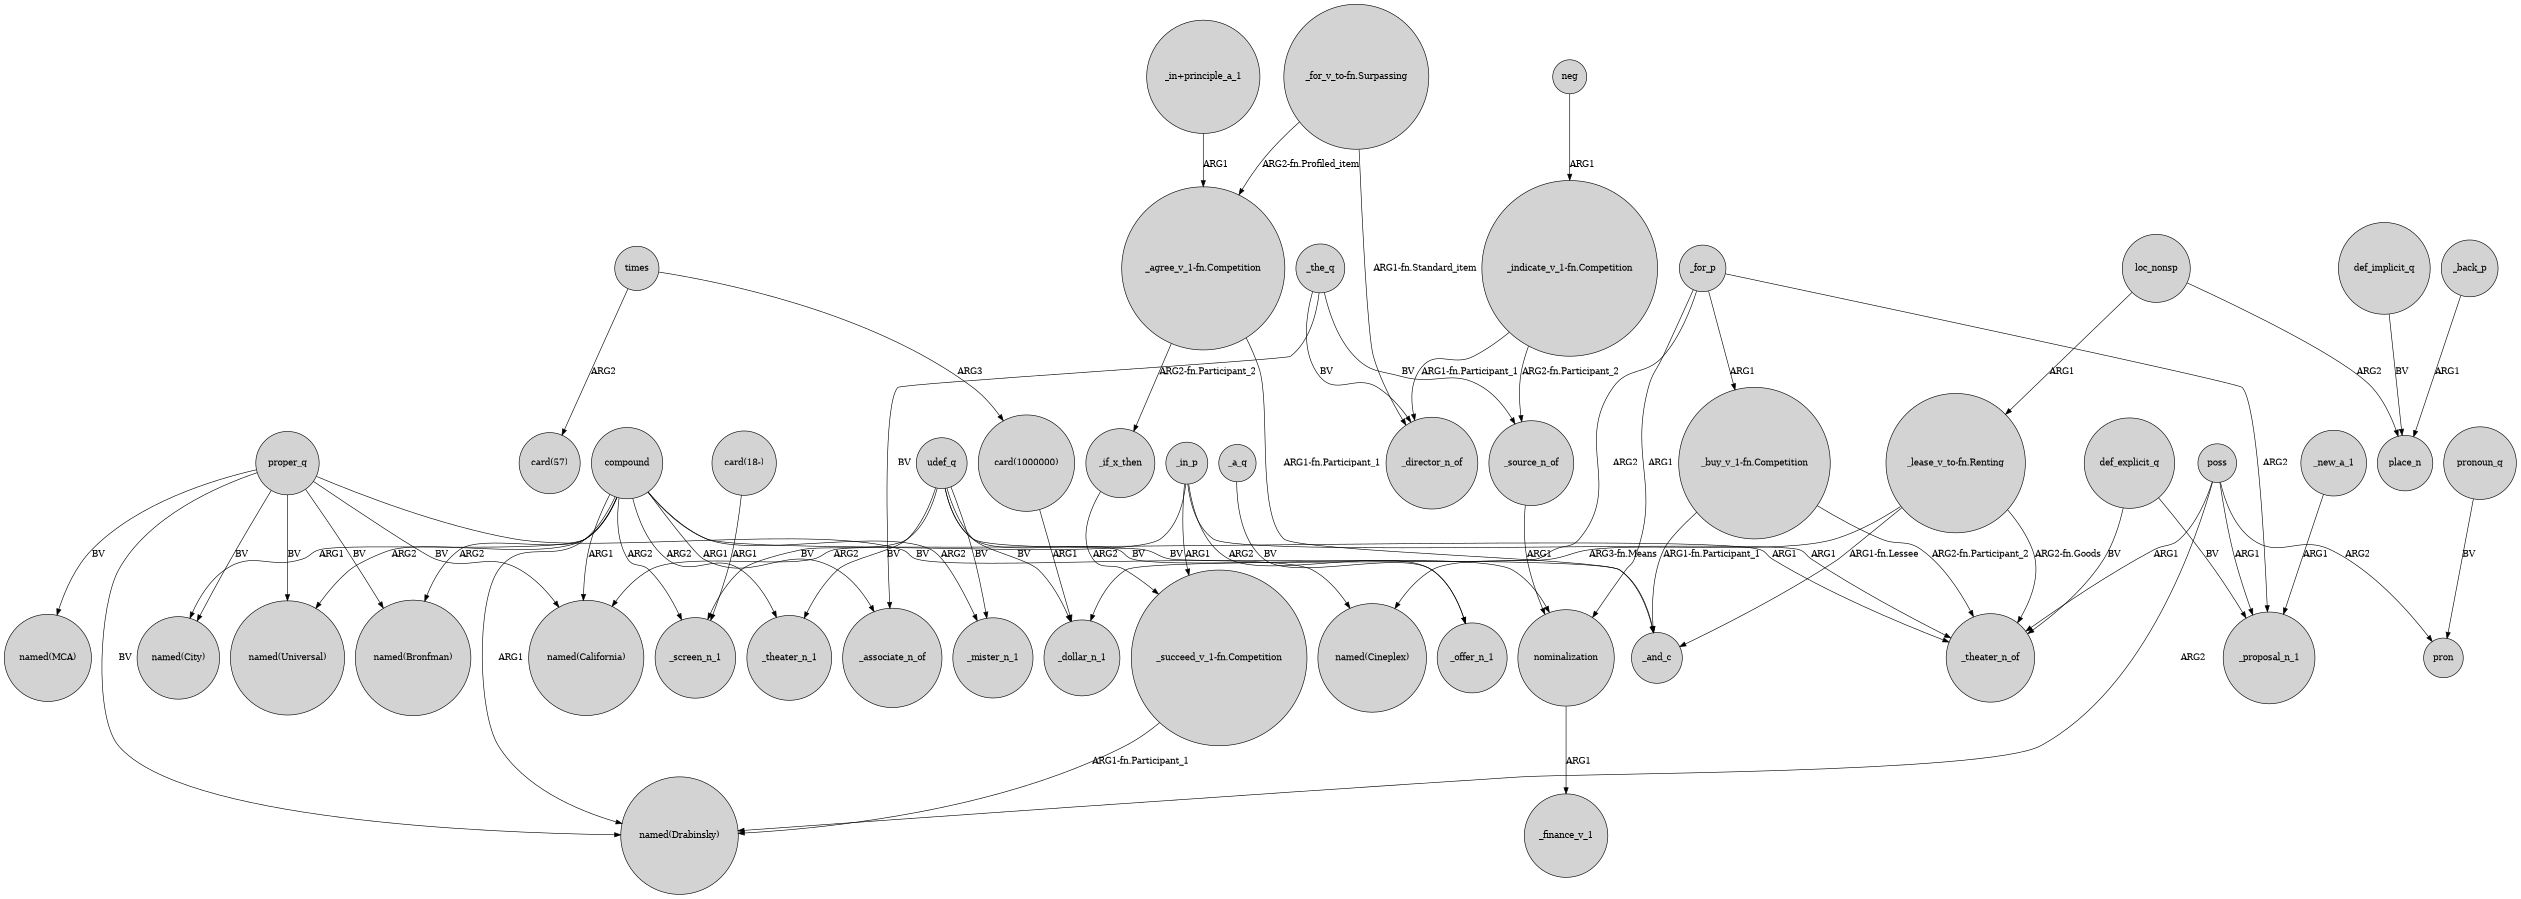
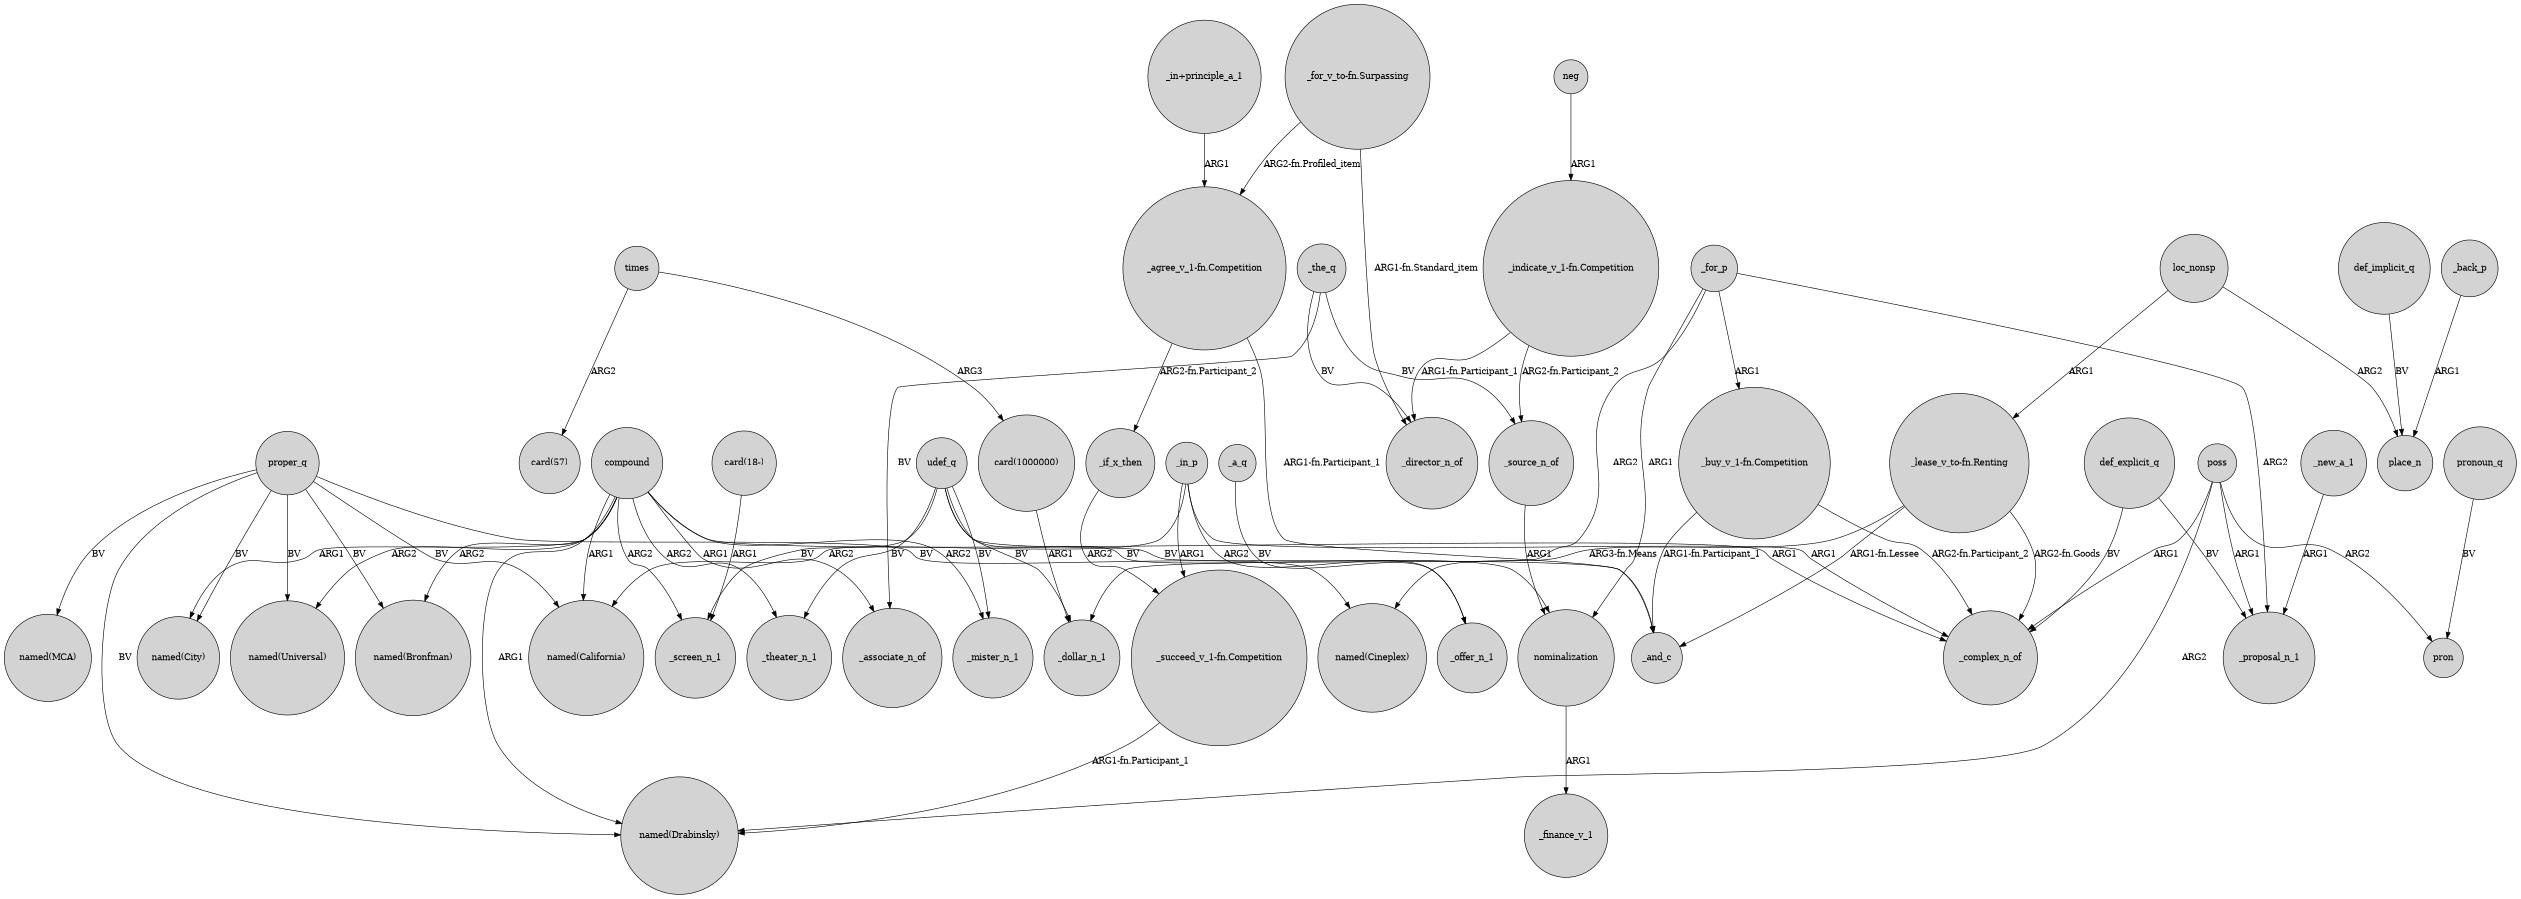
node "_theater_n_of": label "_theater_n_of" -> "_complex_n_of"
